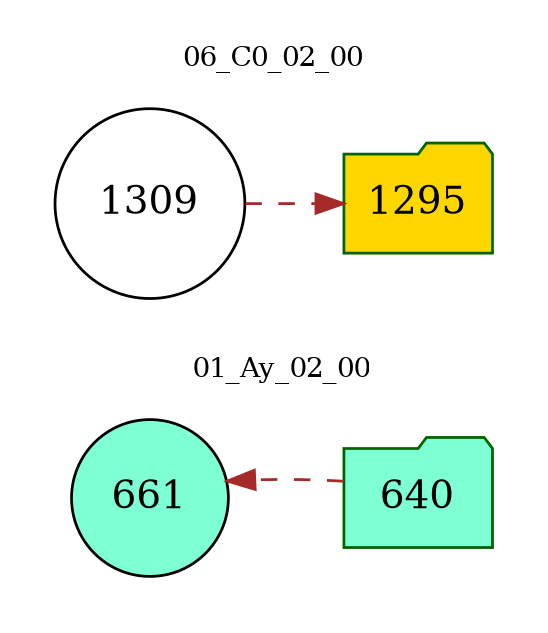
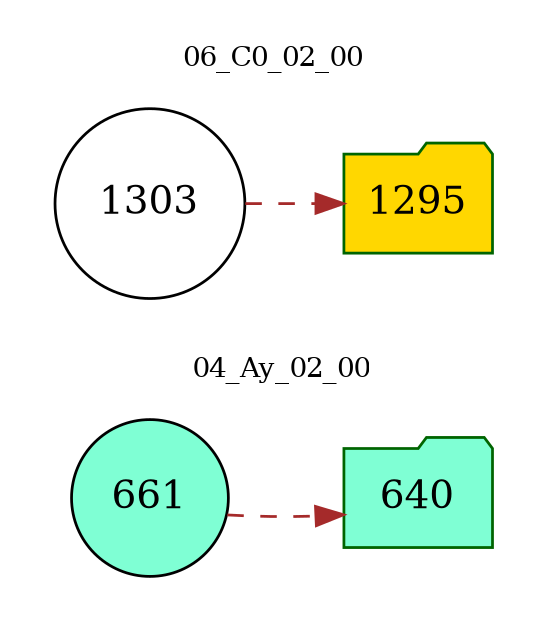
node "1309": label "1309" -> "1303"
cluster "01_Ay_02_00": label "01_Ay_02_00" -> "04_Ay_02_00"
edge "640" -> "661": reversed
